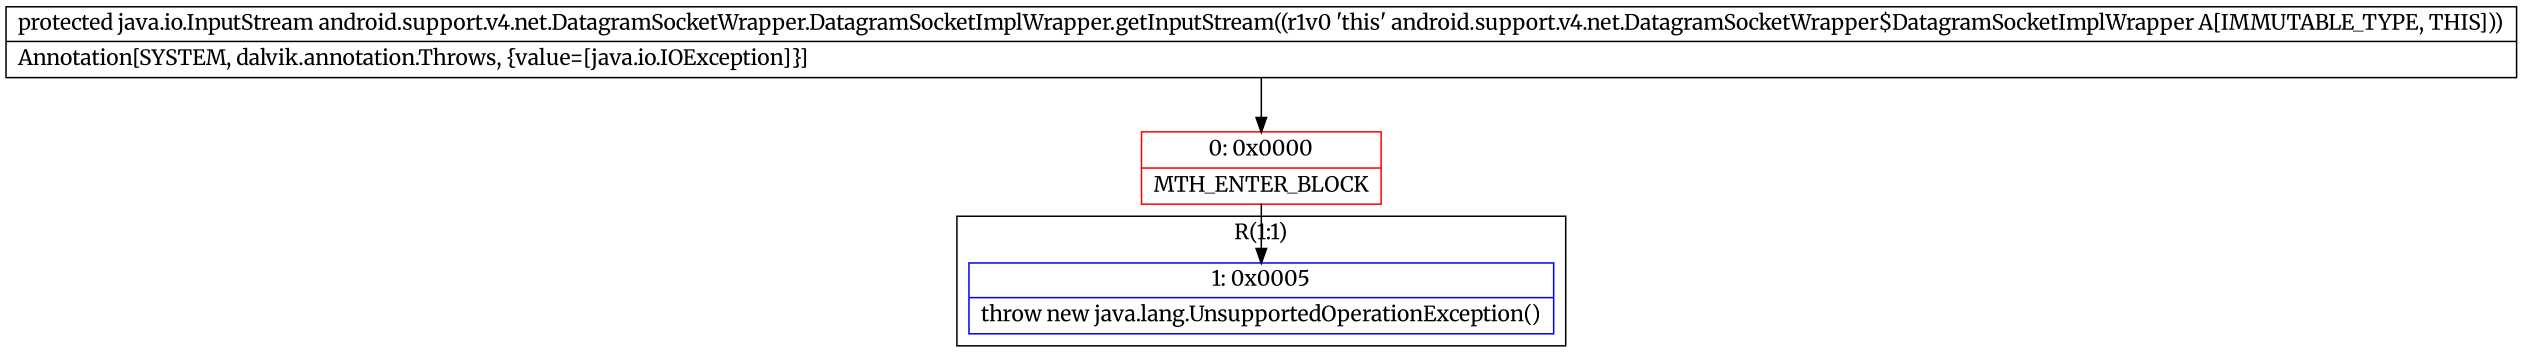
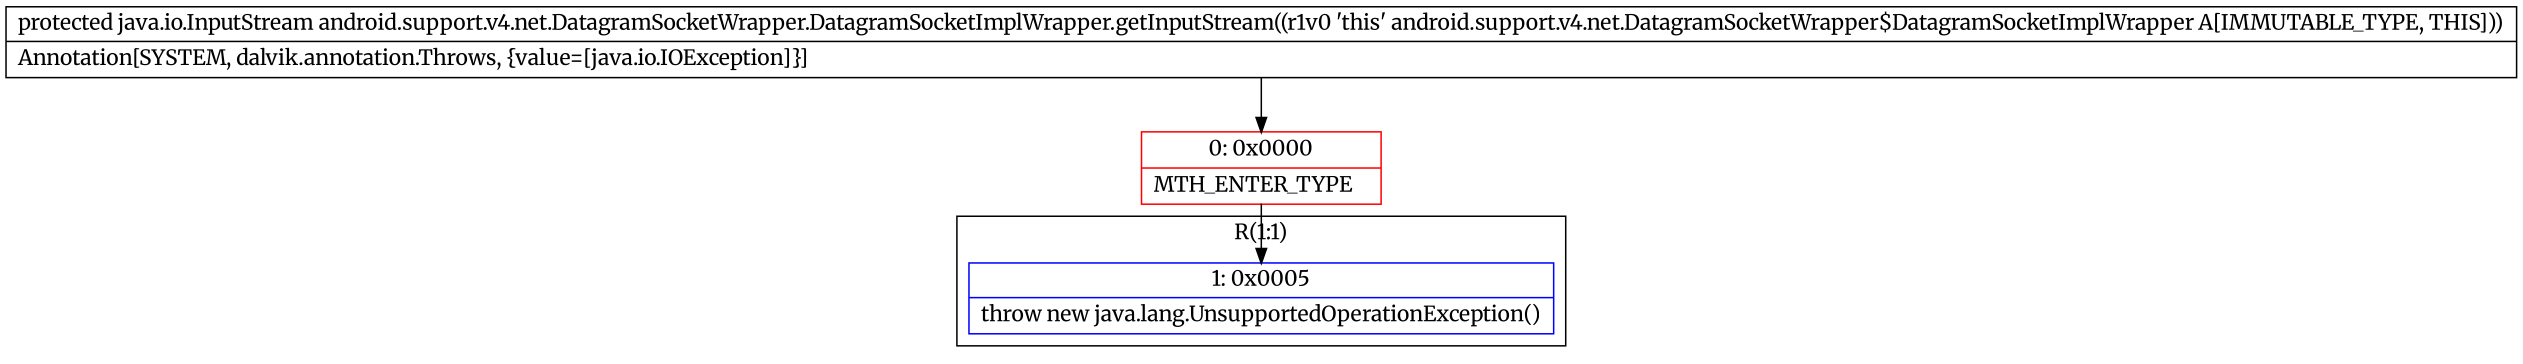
node "0: 0x0000": text "MTH_ENTER_BLOCK" -> "MTH_ENTER_TYPE"
